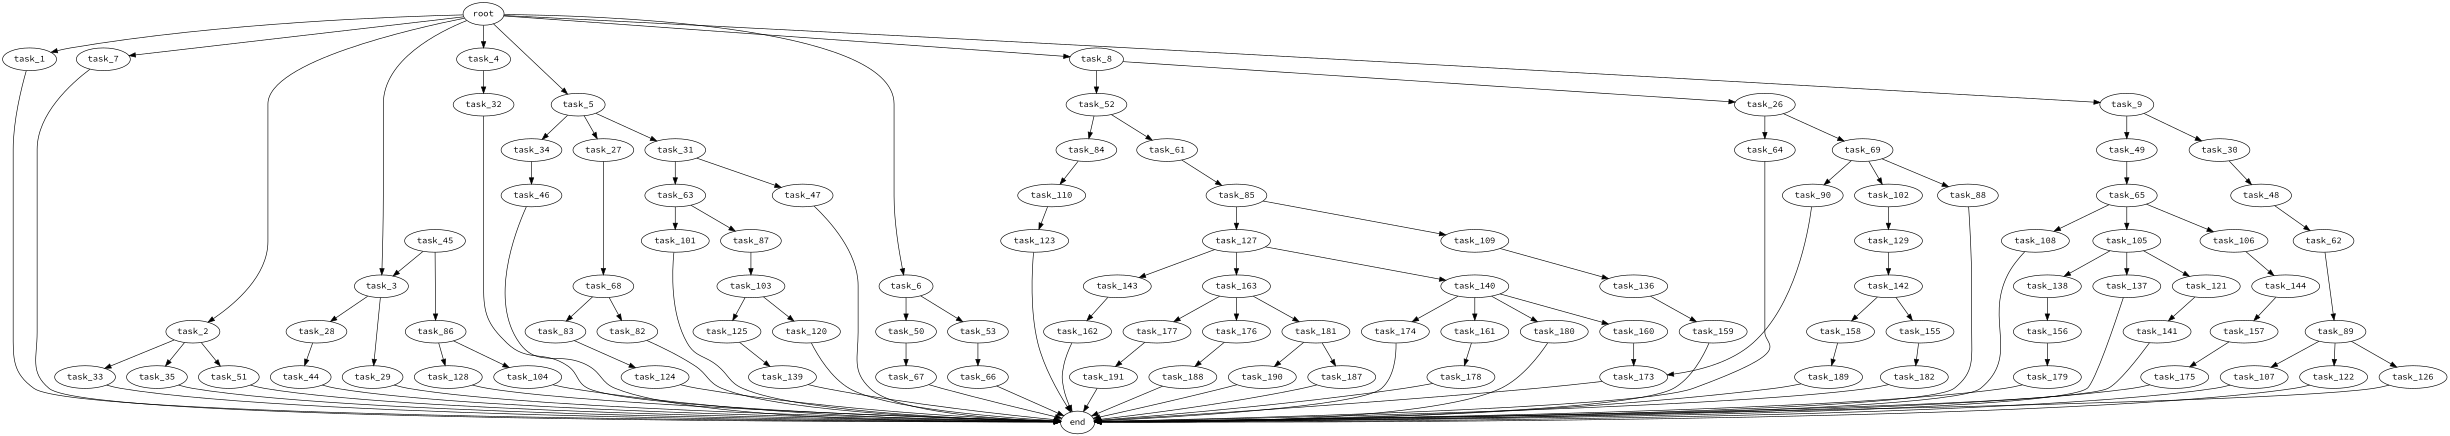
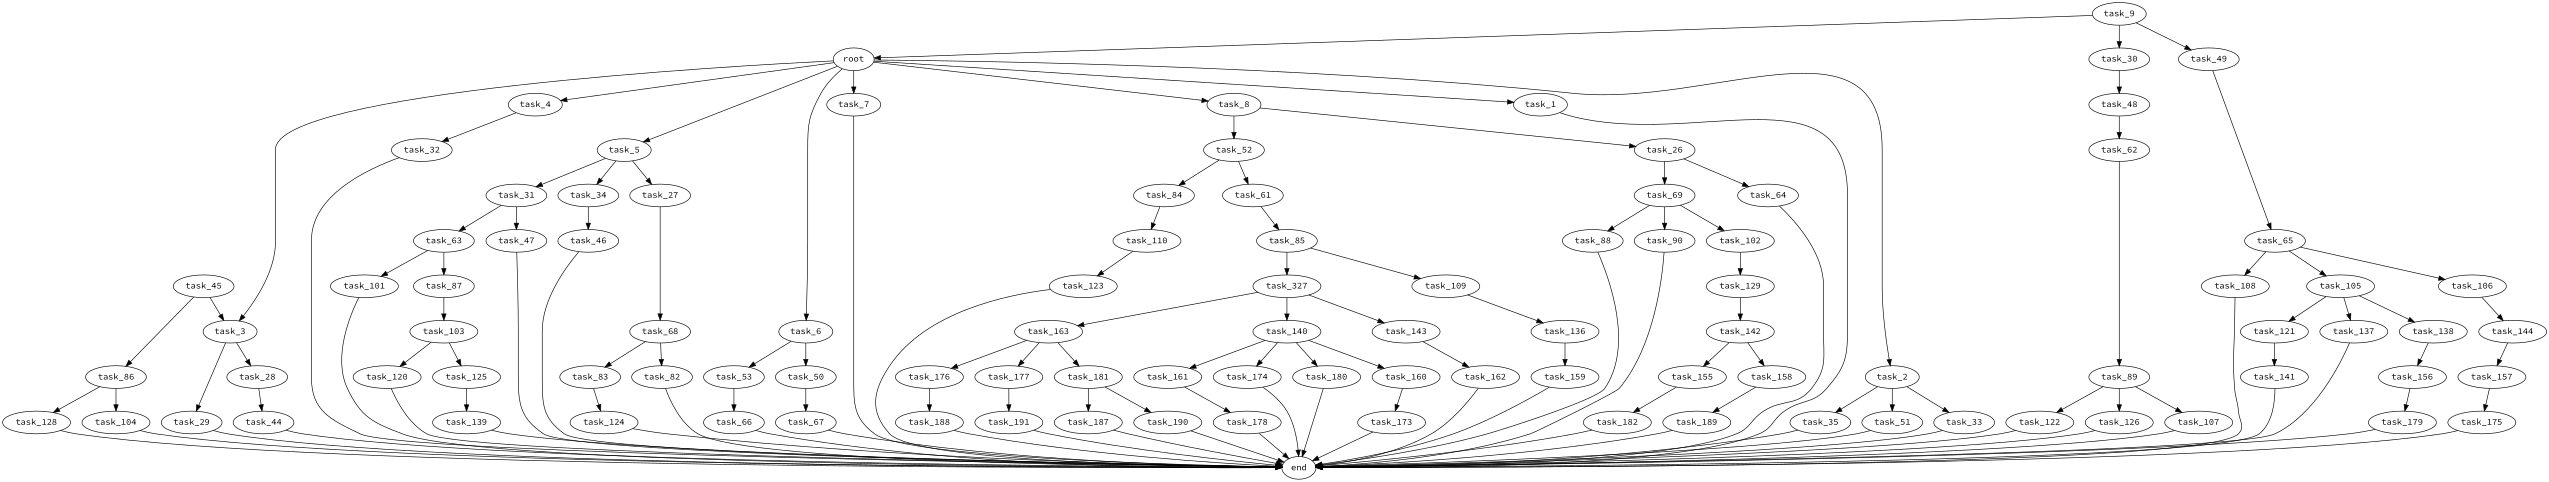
edge "root" -> "task_9": reversed
node "task_127": label "task_127" -> "task_327"
edge "task_90" -> "task_173": now "task_90" -> "end"
